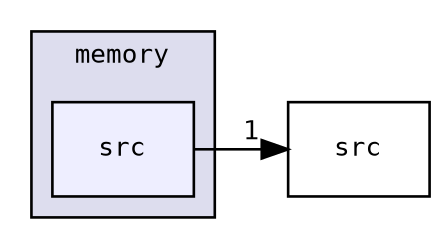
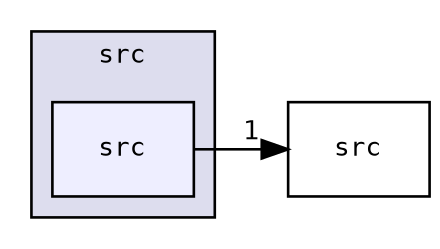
cluster "memory": label "memory" -> "src"
